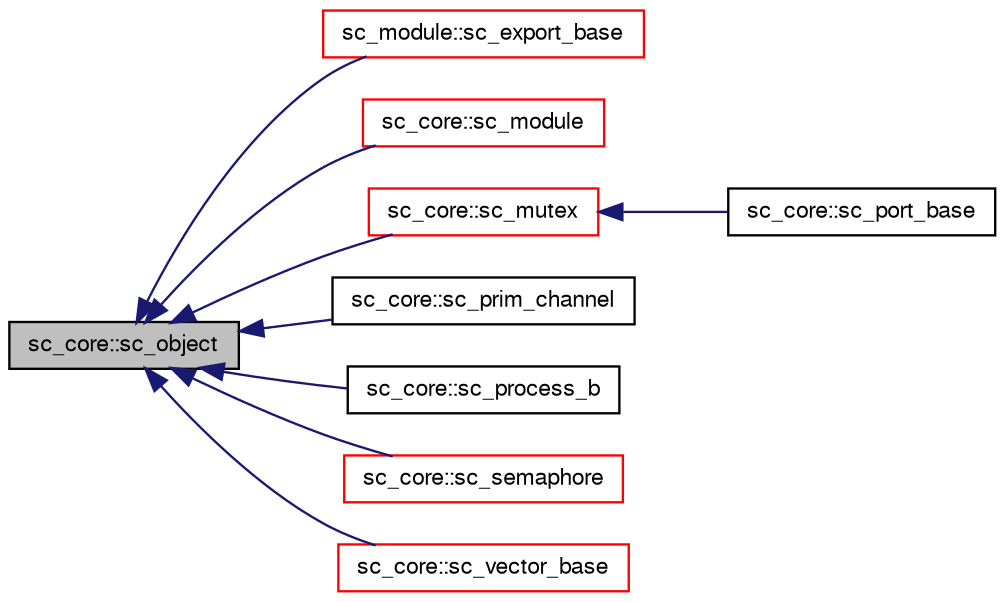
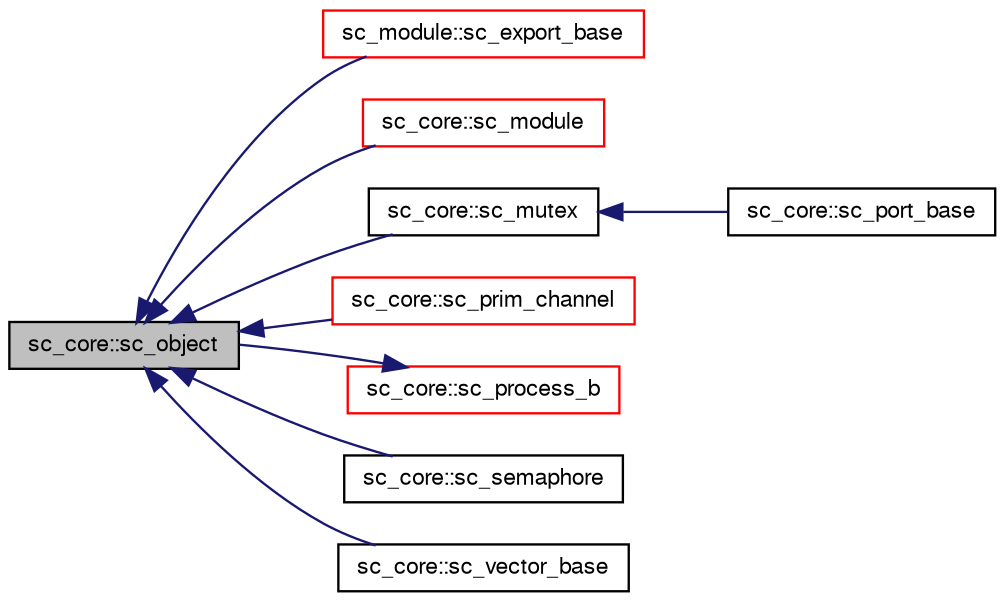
node "sc_core::sc_mutex": color red -> black
node "sc_core::sc_prim_channel": color black -> red
edge "sc_core::sc_process_b" -> "sc_core::sc_object": reversed
node "sc_core::sc_process_b": color black -> red
node "sc_core::sc_semaphore": color red -> black
node "sc_core::sc_vector_base": color red -> black
